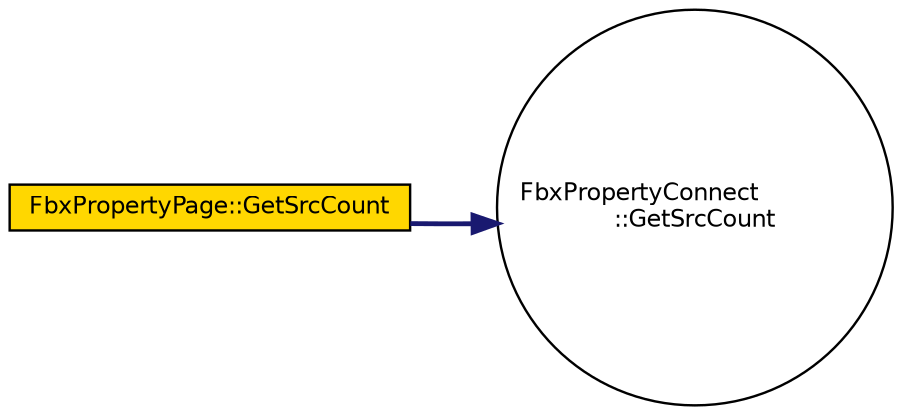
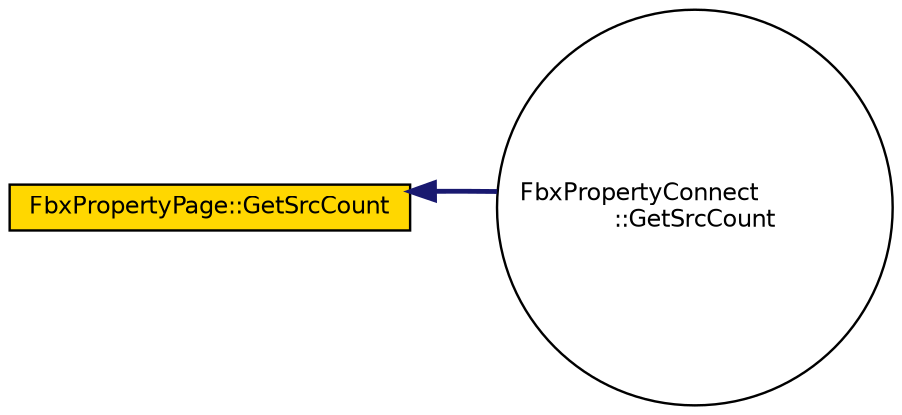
edge "FbxPropertyPage::GetSrcCount" -> "FbxPropertyConnect ::GetSrcCount": reversed
